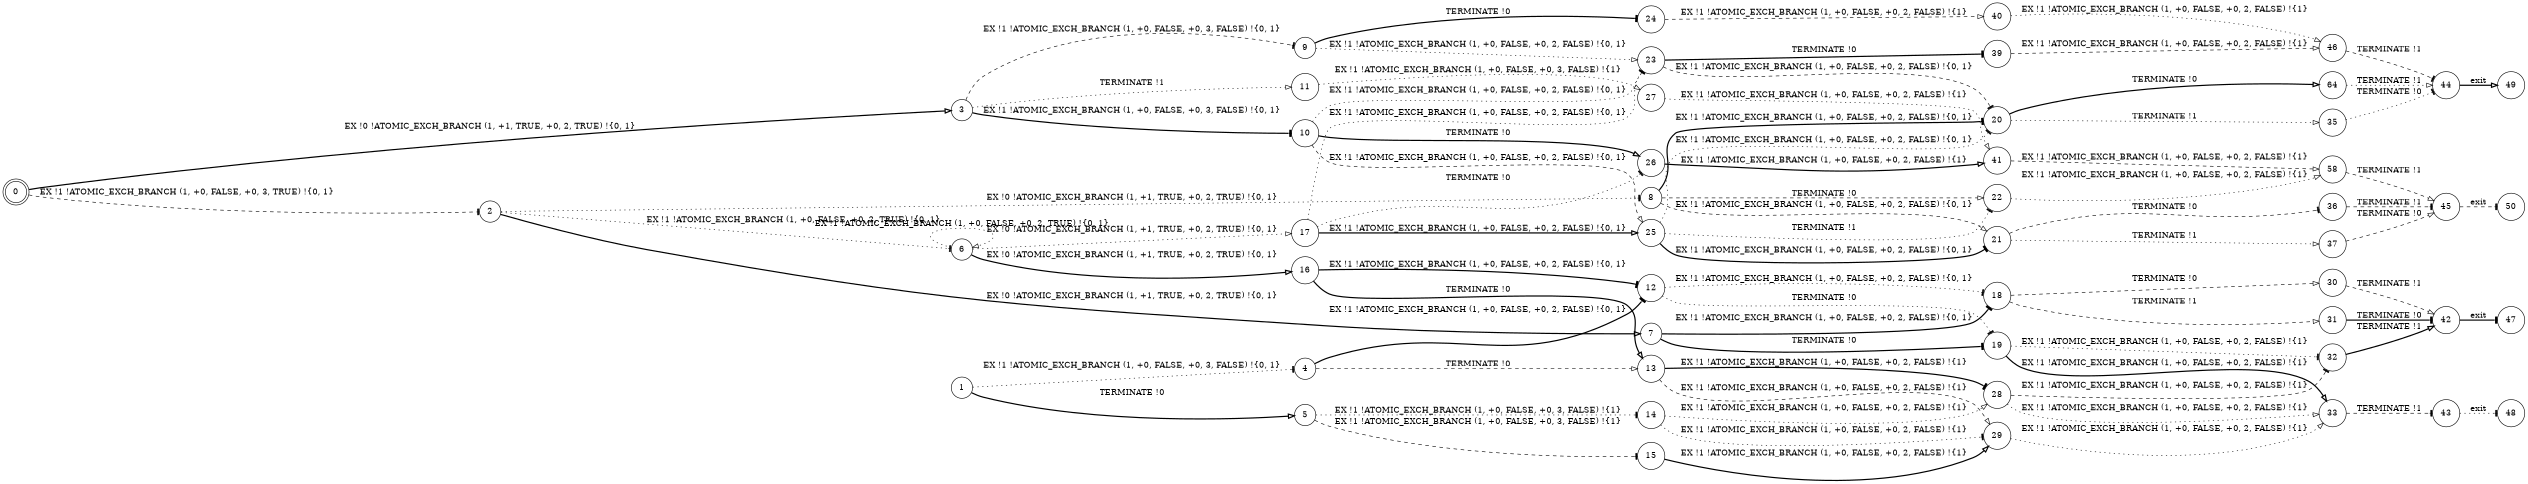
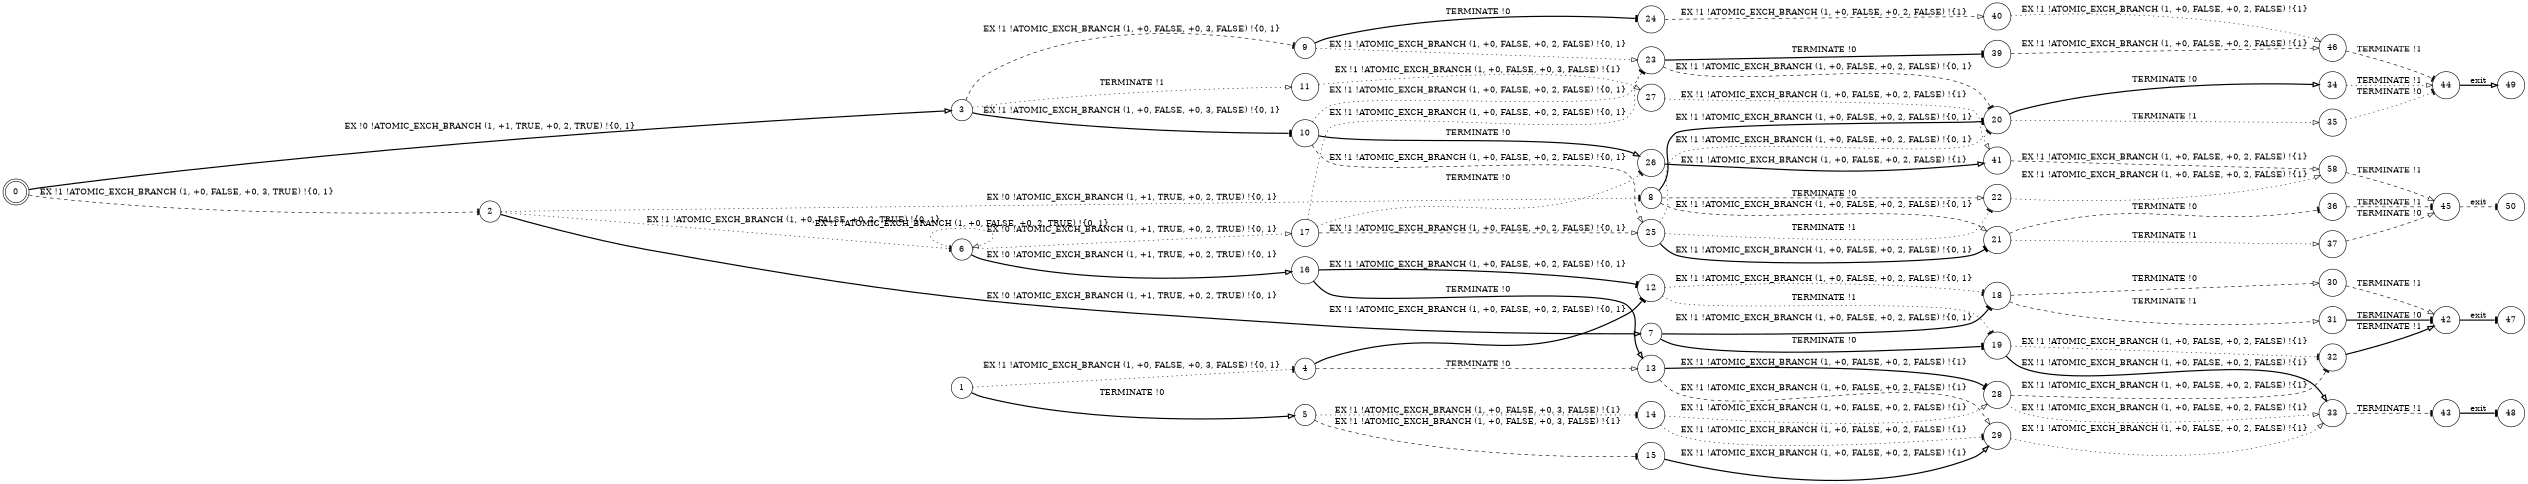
node "64": label "64" -> "34"
edge "17" -> "25": style bold -> dashed
edge "12" -> "19": label "TERMINATE !0" -> "TERMINATE !1"
edge "43" -> "48": style dotted -> bold
